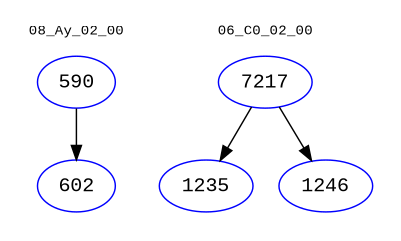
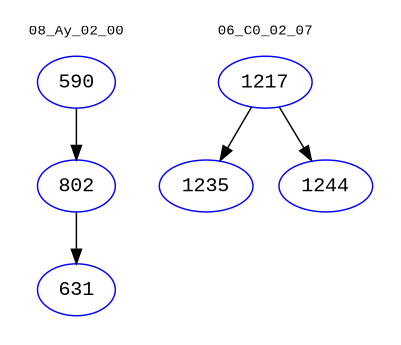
cluster "06_C0_02_00": label "06_C0_02_00" -> "06_C0_02_07"
node "7217": label "7217" -> "1217"
node "602": label "602" -> "802"
node "1246": label "1246" -> "1244"
node "631": added
